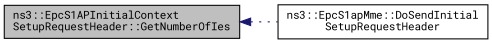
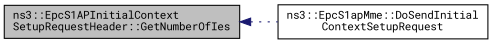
node "ns3::EpcS1apMme::DoSendInitial SetupRequestHeader": label "ns3::EpcS1apMme::DoSendInitial SetupRequestHeader" -> "ns3::EpcS1apMme::DoSendInitial ContextSetupRequest"
